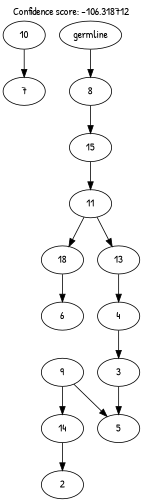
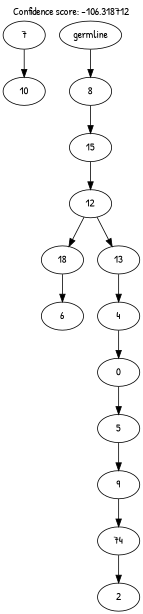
edge "10" -> "7": reversed
node "11": label "11" -> "12"
node "3": label "3" -> "0"
edge "9" -> "5": reversed
node "14": label "14" -> "74"
